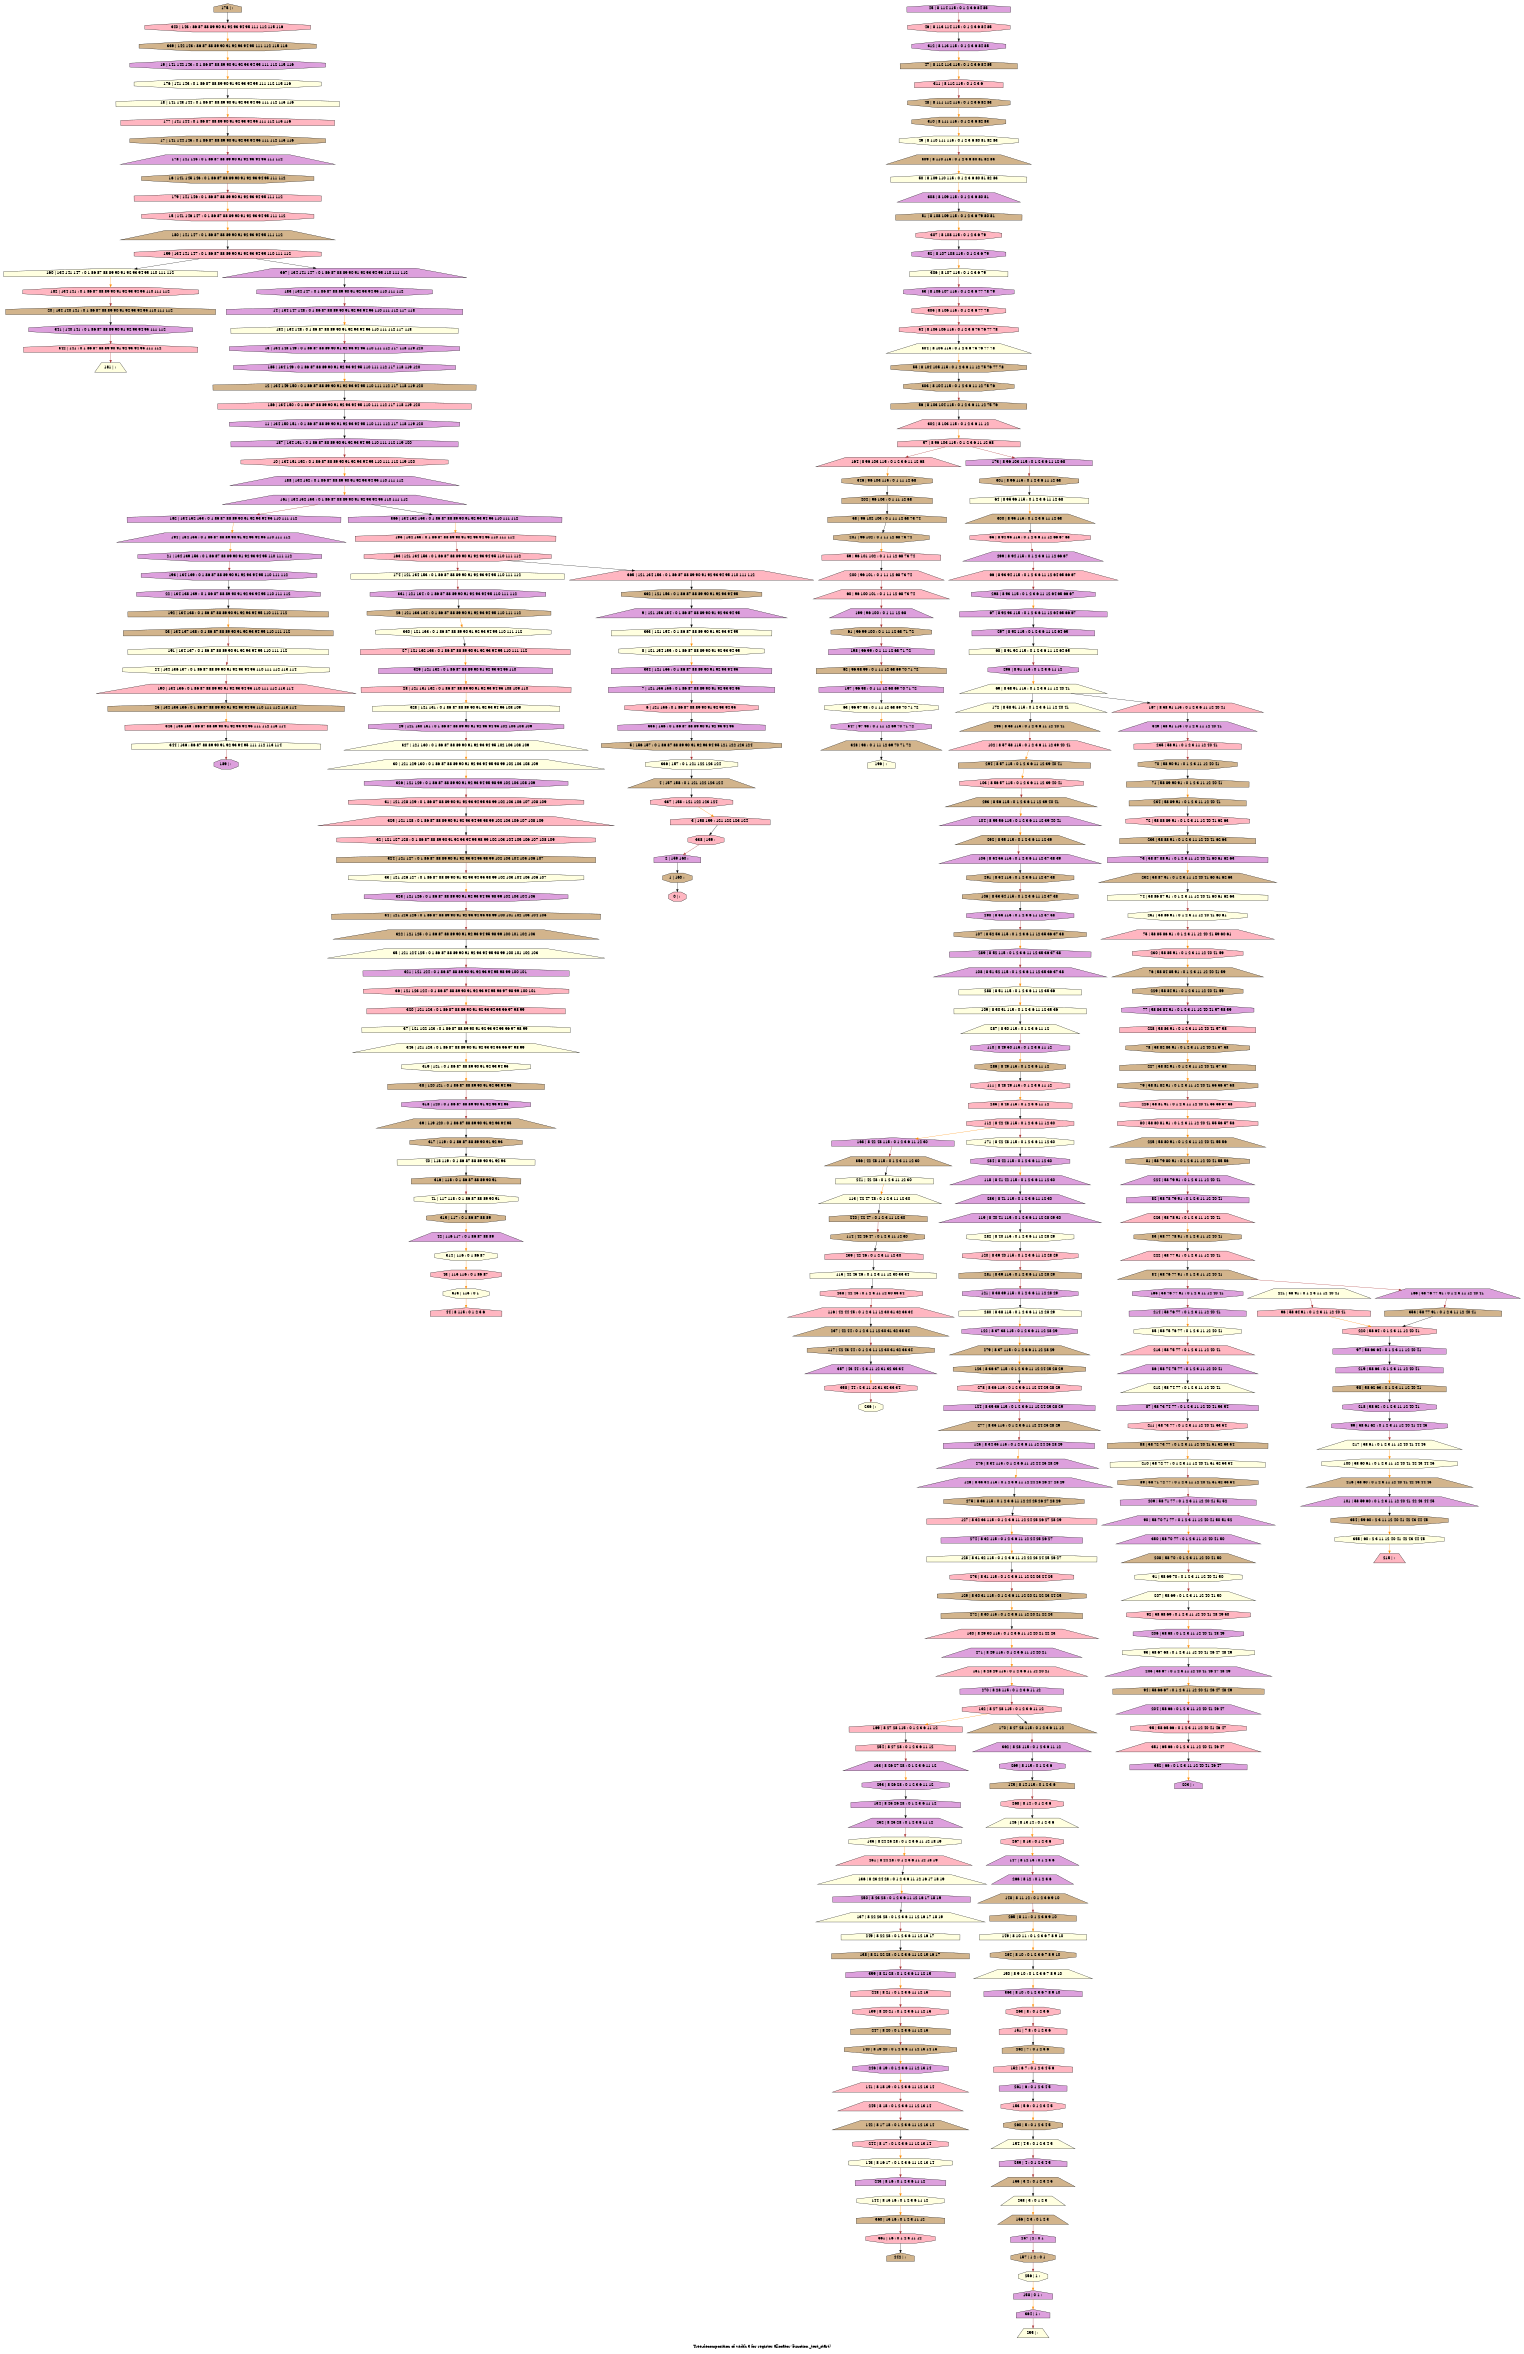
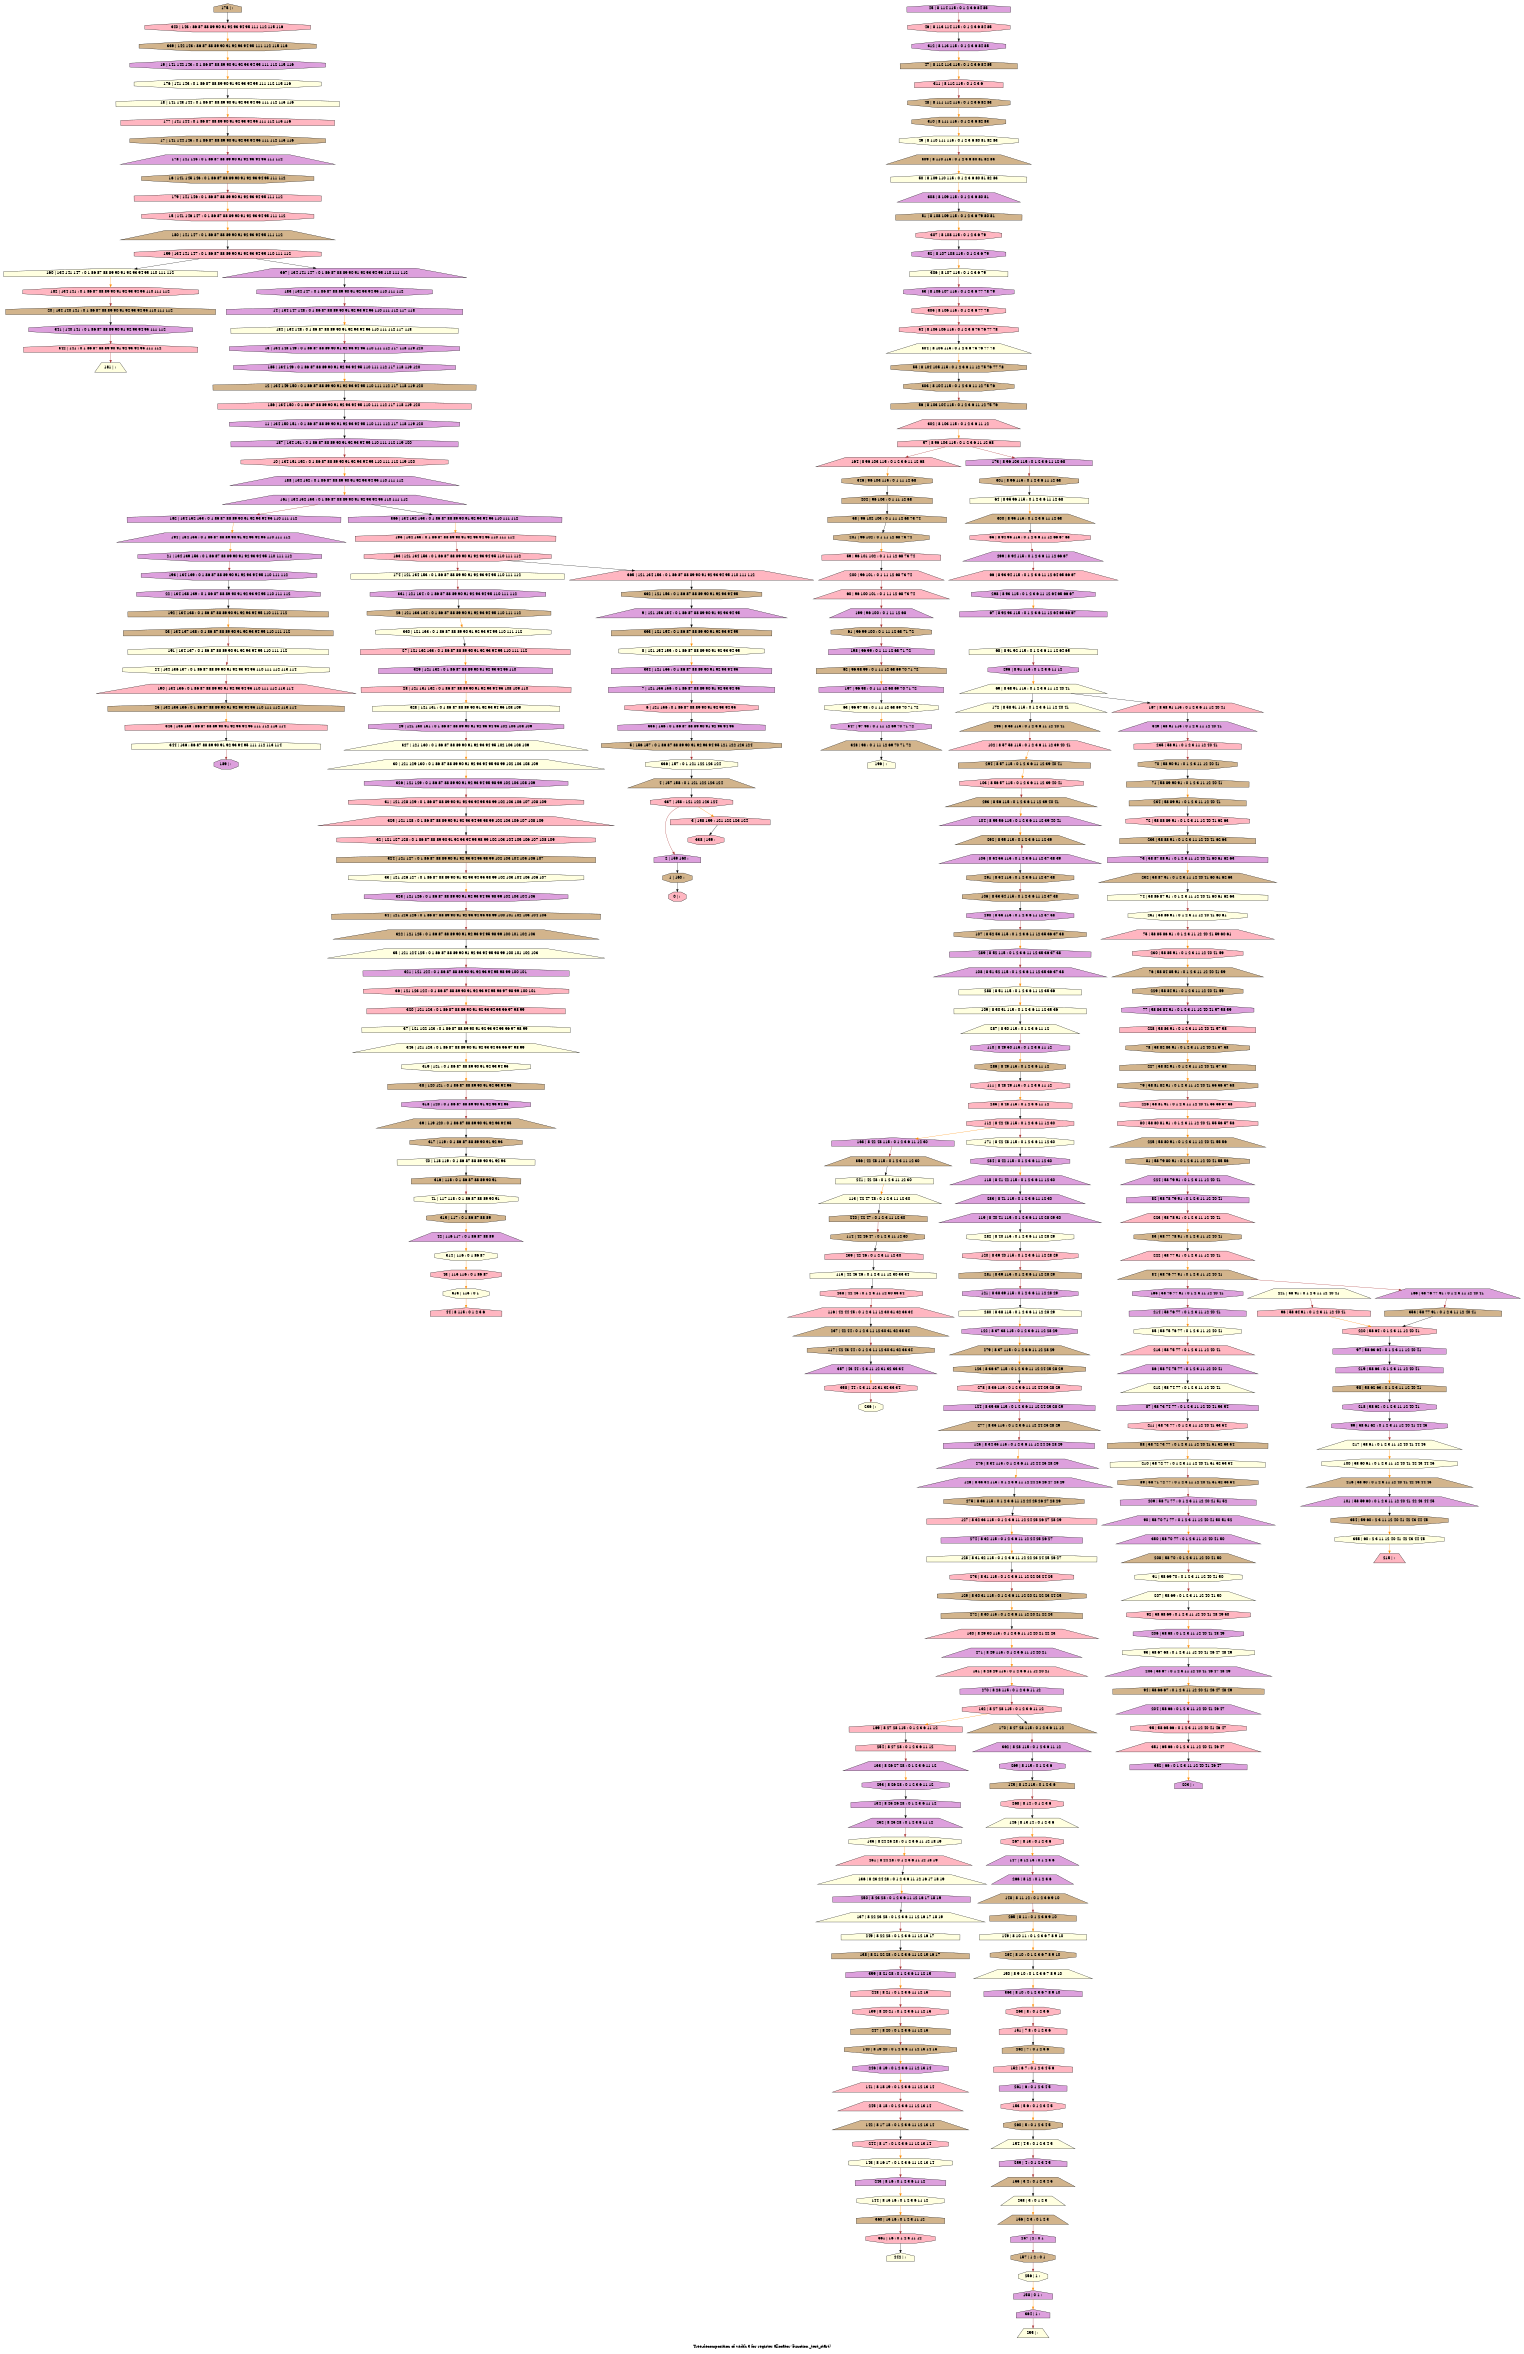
edge "56 | 8 103 104 115 : 0 1 2 3 6 11 12 75 76" -> "302 | 8 103 115 : 0 1 2 3 6 11 12": removed
edge "66 | 8 93 94 115 : 0 1 2 3 6 11 12 64 65 66 67" -> "298 | 8 93 115 : 0 1 2 3 6 11 12 64 65 66 67": removed
node "333 | 121 154 : 0 1 86 87 88 89 90 91 92 93 94 95": fillcolor lightyellow -> tan
node "297 | 8 92 115 : 0 1 2 3 6 11 12 64 65": removed
edge "292 | 8 55 115 : 0 1 2 3 6 11 12 39" -> "105 | 8 54 55 115 : 0 1 2 3 6 11 12 37 38 39": reversed
edge "338 | 159 :" -> "2 | 159 160 :": now "337 | 158 : 121 122 123 124" -> "2 | 159 160 :"
edge "222 | 58 77 91 : 0 1 2 3 11 12 40 41" -> "84 | 58 76 77 91 : 0 1 2 3 11 12 40 41": color black -> darkorange
node "242 | :": fillcolor tan -> lightyellow
